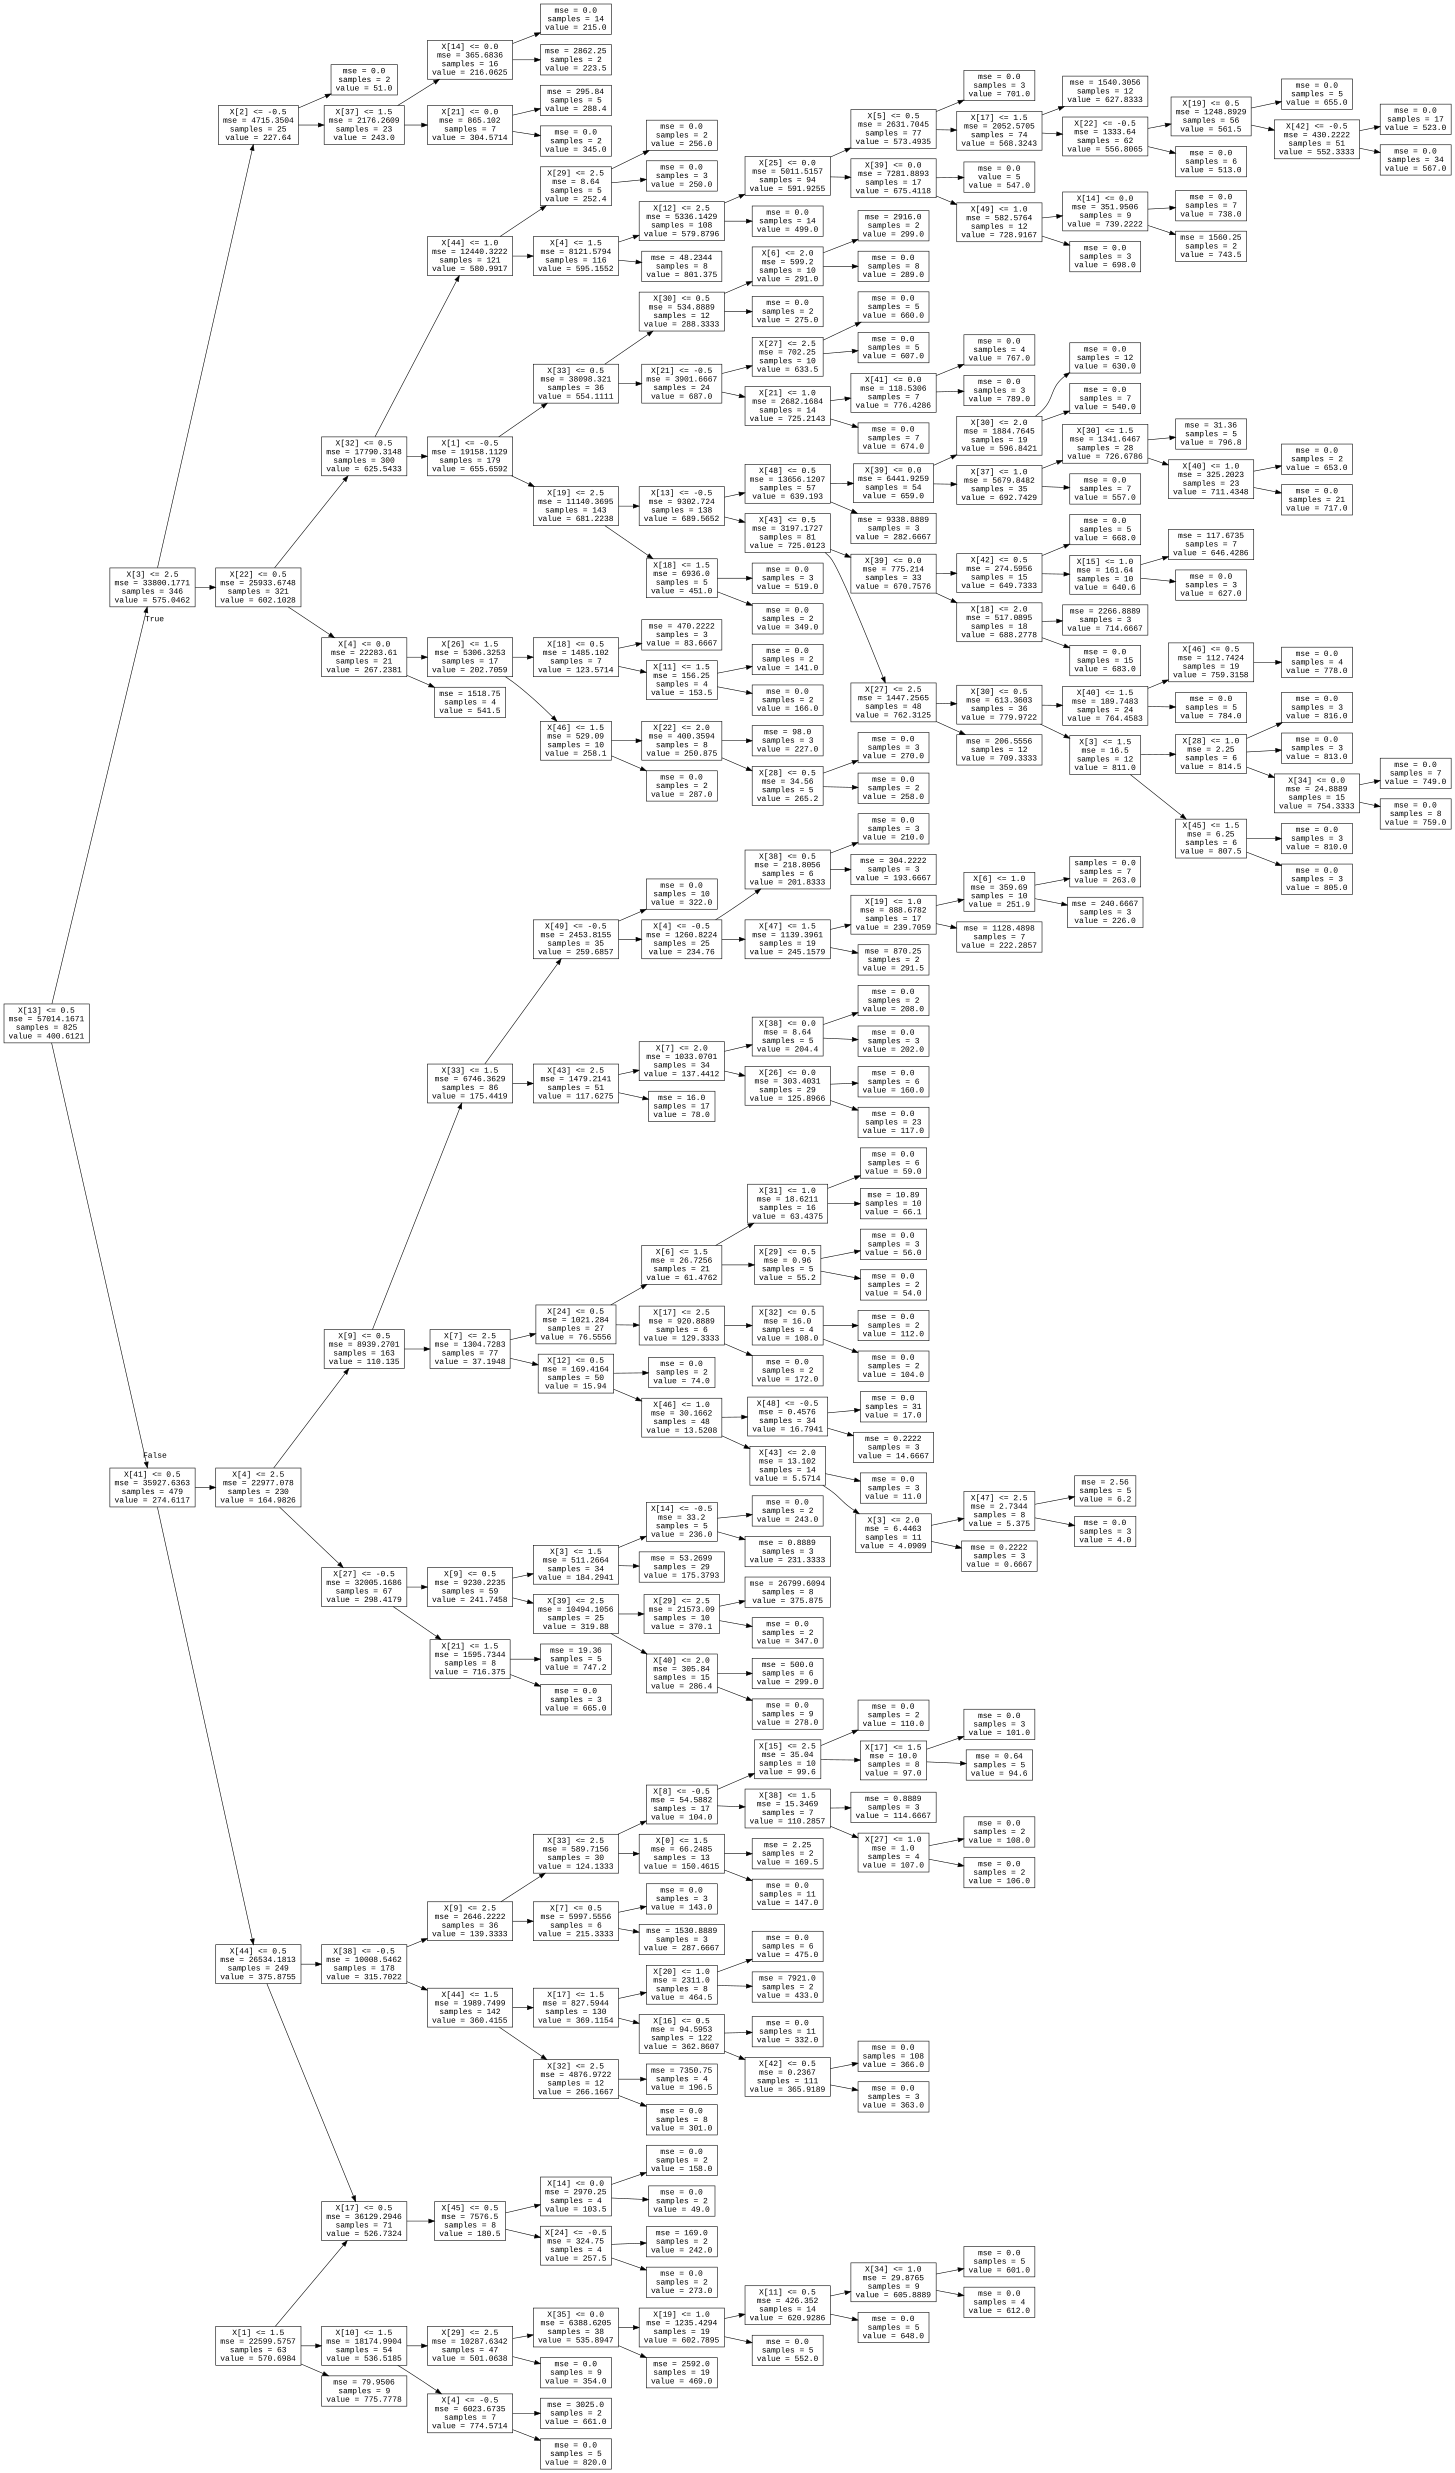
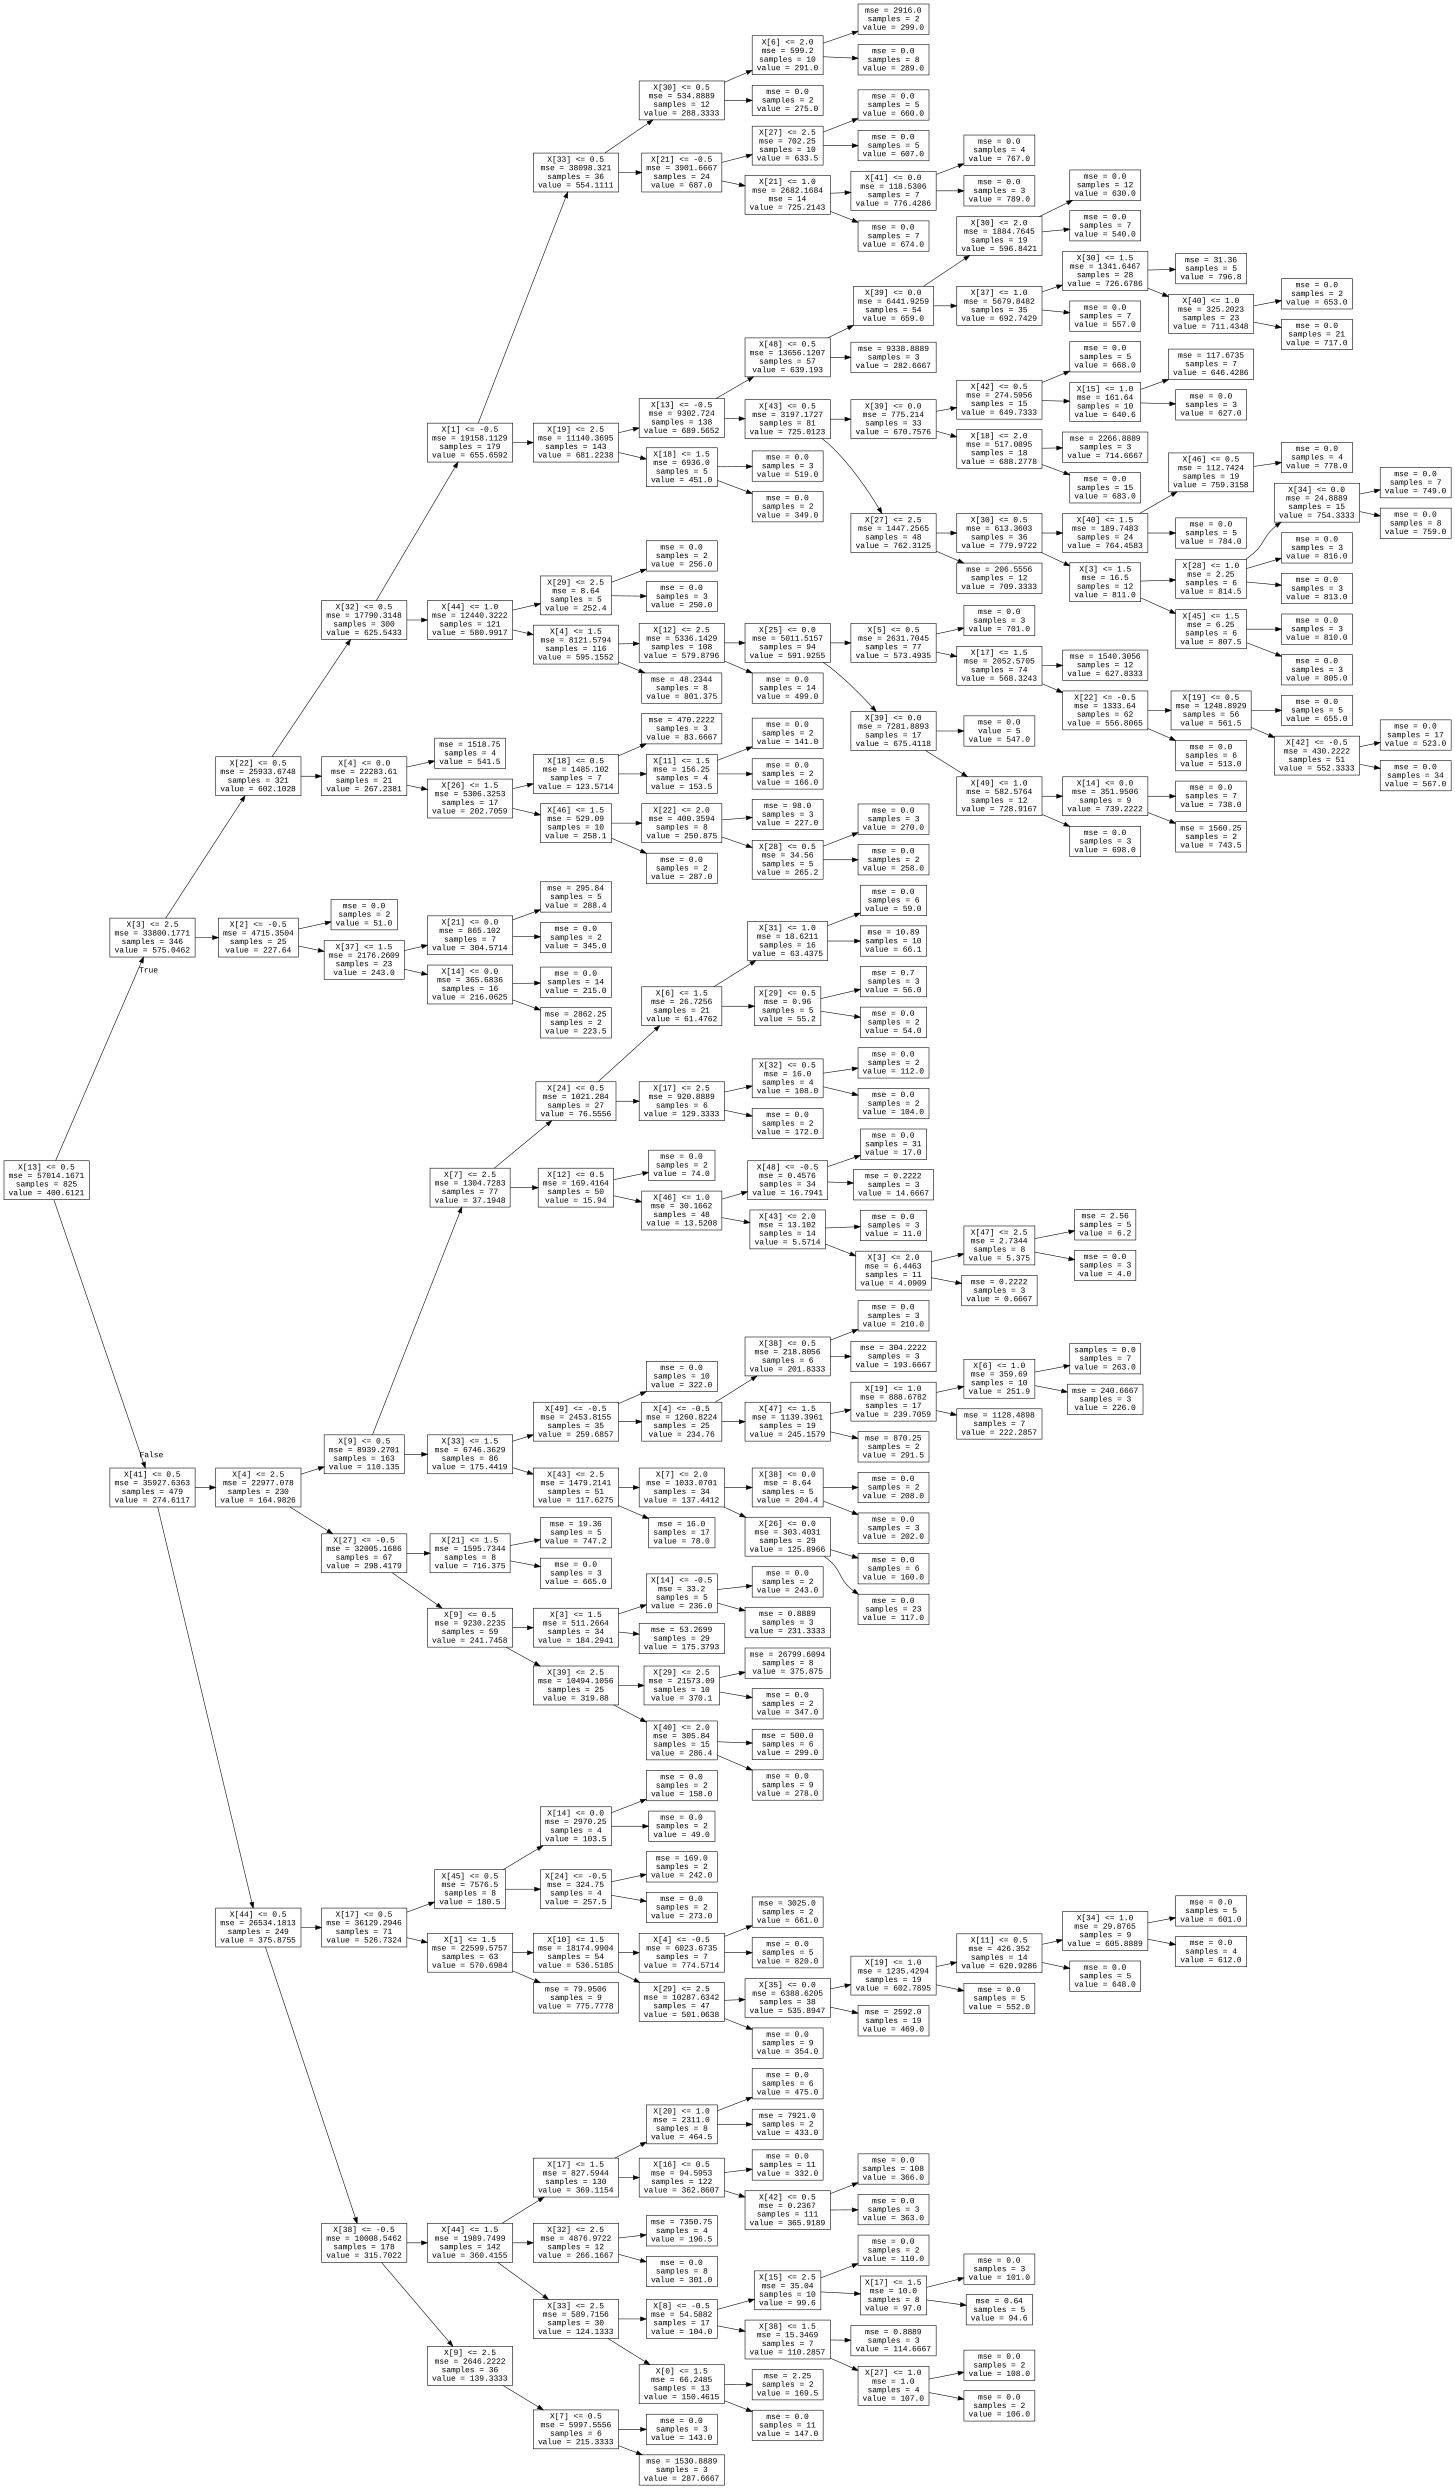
node "X[21] <= 1.0 mse = 2682.1684 samples = 14 value = 725.2143": label "X[21] <= 1.0 mse = 2682.1684 samples = 14 value = 725.2143" -> "X[21] <= 1.0 mse = 2682.1684 mse = 14 value = 725.2143"
node "mse = 0.0 samples = 3 value = 56.0": label "mse = 0.0 samples = 3 value = 56.0" -> "mse = 0.7 samples = 3 value = 56.0"
edge "X[9] <= 2.5 mse = 2646.2222 samples = 36 value = 139.3333" -> "X[33] <= 2.5 mse = 589.7156 samples = 30 value = 124.1333": now "X[44] <= 1.5 mse = 1989.7499 samples = 142 value = 360.4155" -> "X[33] <= 2.5 mse = 589.7156 samples = 30 value = 124.1333"
edge "X[1] <= 1.5 mse = 22599.5757 samples = 63 value = 570.6984" -> "X[17] <= 0.5 mse = 36129.2946 samples = 71 value = 526.7324": reversed
